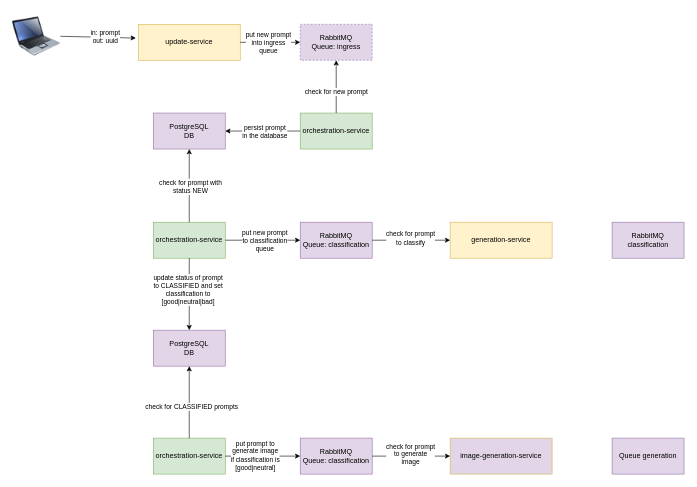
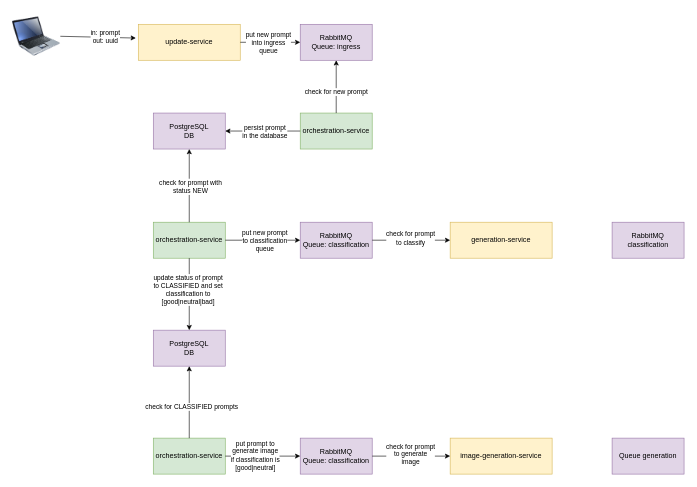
node "RabbitMQ Queue: ingress": style dashed -> solid
node "image-generation-service": fillcolor #e1d5e7 -> #fff2cc
